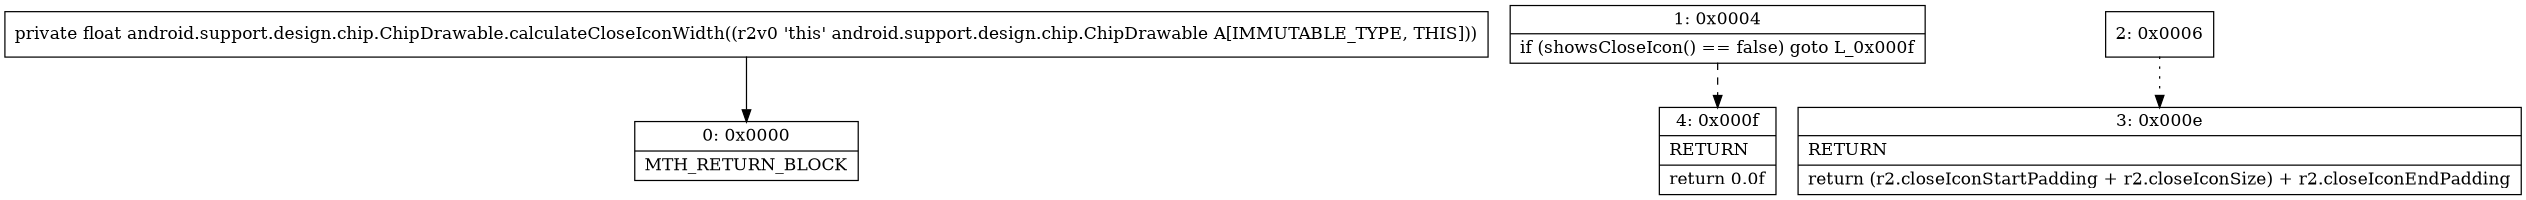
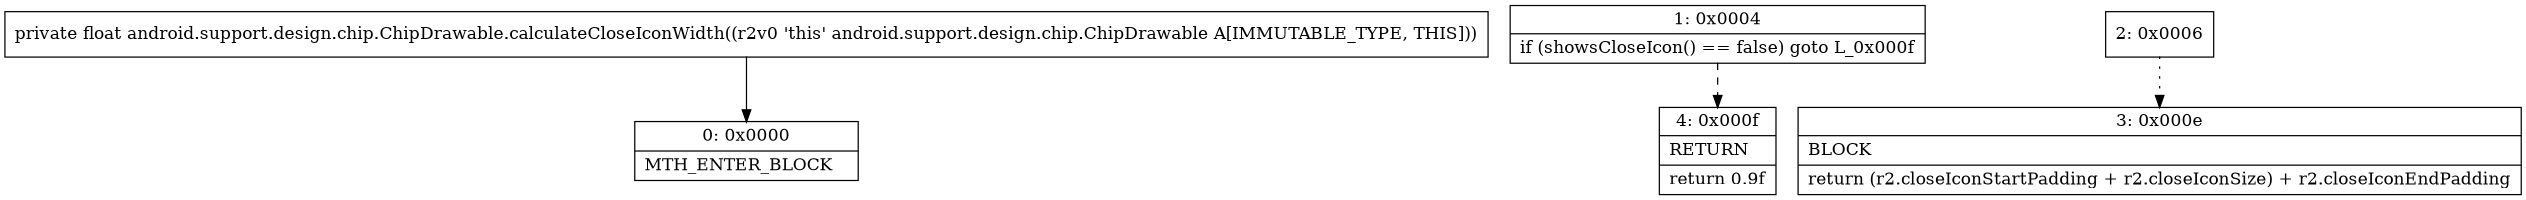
node "3: 0x000e": text "RETURN" -> "BLOCK"
node "0: 0x0000": text "MTH_RETURN_BLOCK" -> "MTH_ENTER_BLOCK"
node "4: 0x000f": text "return 0.0f" -> "return 0.9f"
